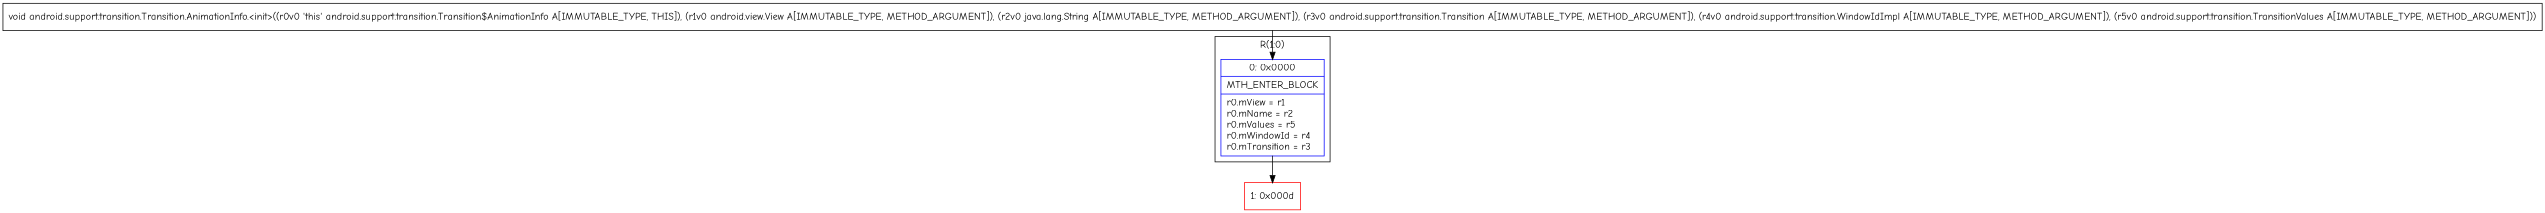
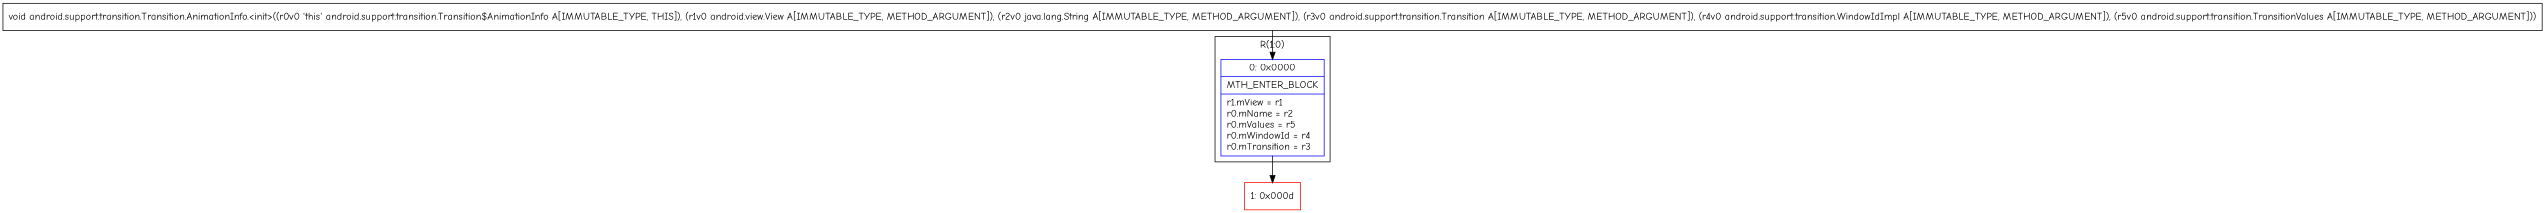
node "0: 0x0000": text "r0.mView = r1" -> "r1.mView = r1"
